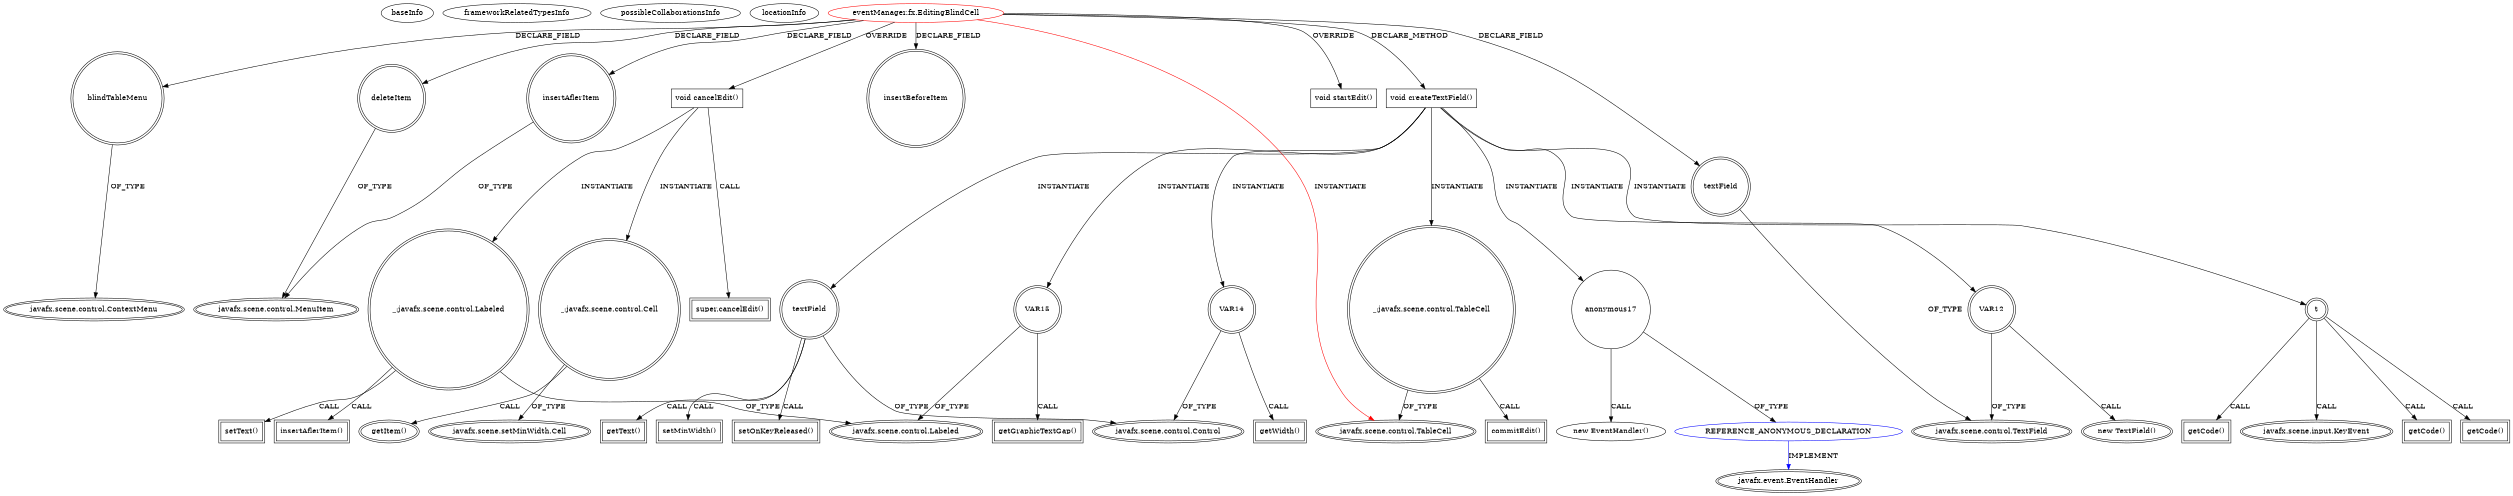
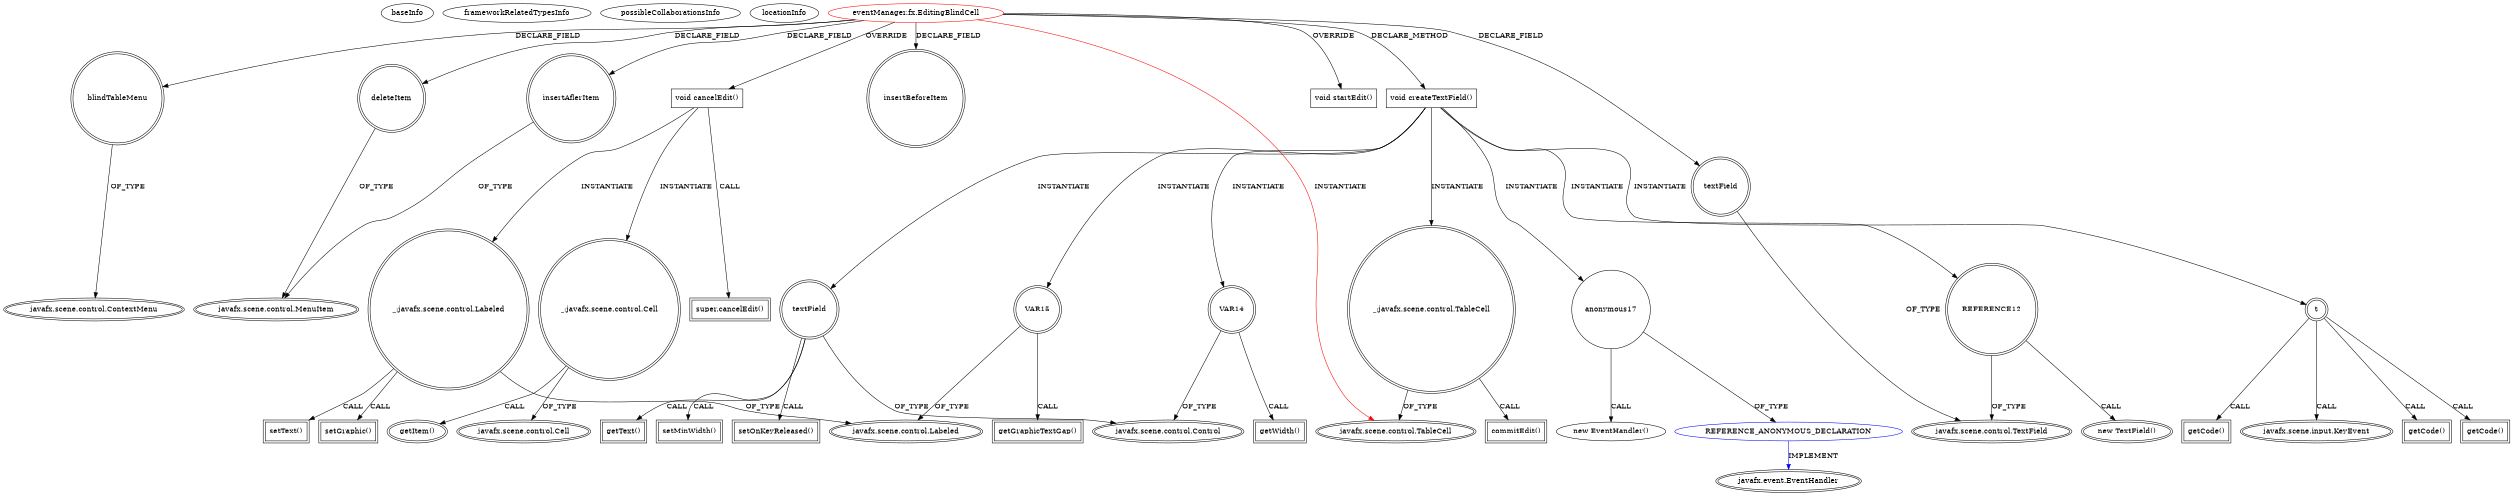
node "VAR12": label "VAR12" -> "REFERENCE12"
node "insertAflerItem()": label "insertAflerItem()" -> "setGraphic()"
node "javafx.scene.setMinWidth.Cell": label "javafx.scene.setMinWidth.Cell" -> "javafx.scene.control.Cell"
